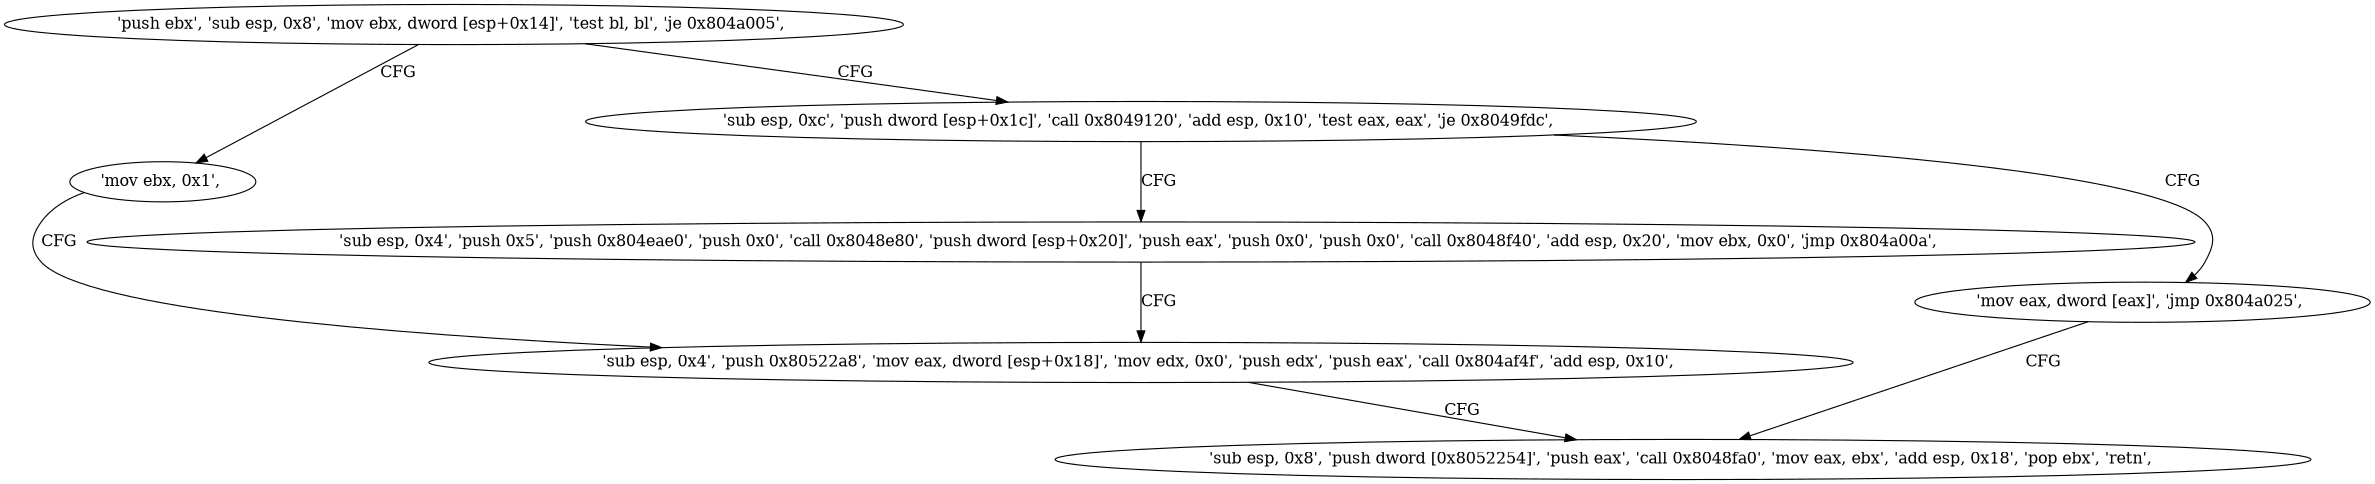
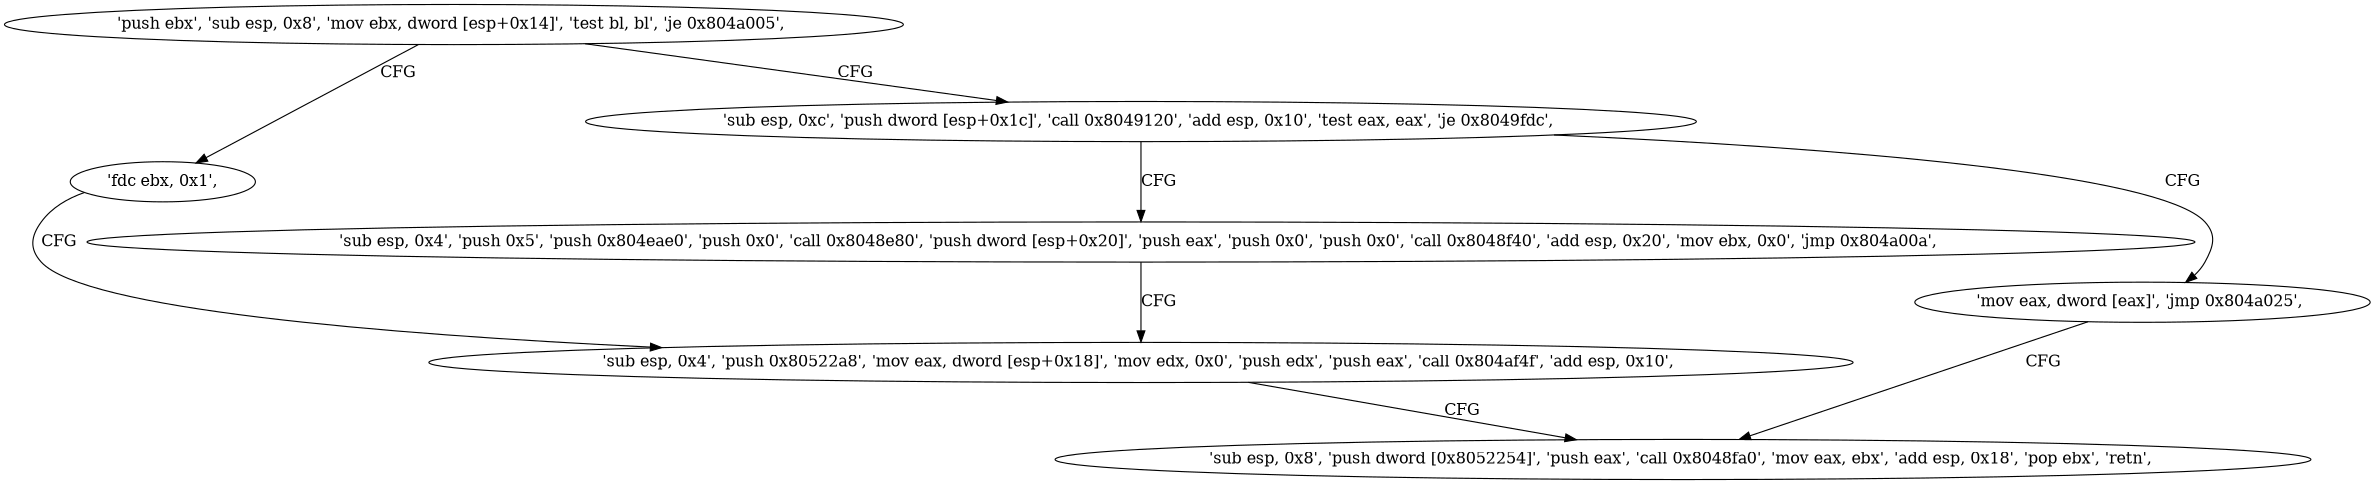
node "'mov ebx, 0x1',": label "'mov ebx, 0x1'," -> "'fdc ebx, 0x1',"
